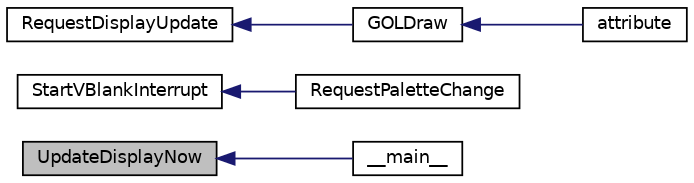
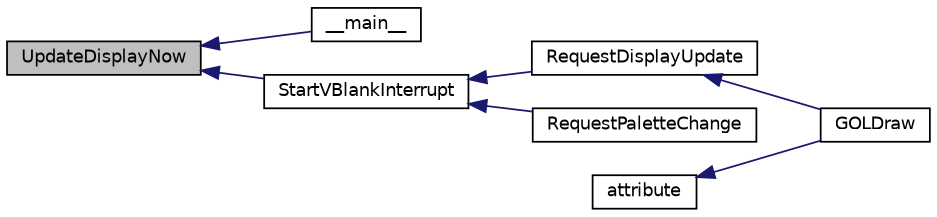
edge "attribute" -> "GOLDraw": reversed
edge "RequestDisplayUpdate" -> "StartVBlankInterrupt": added
edge "StartVBlankInterrupt" -> "UpdateDisplayNow": added
